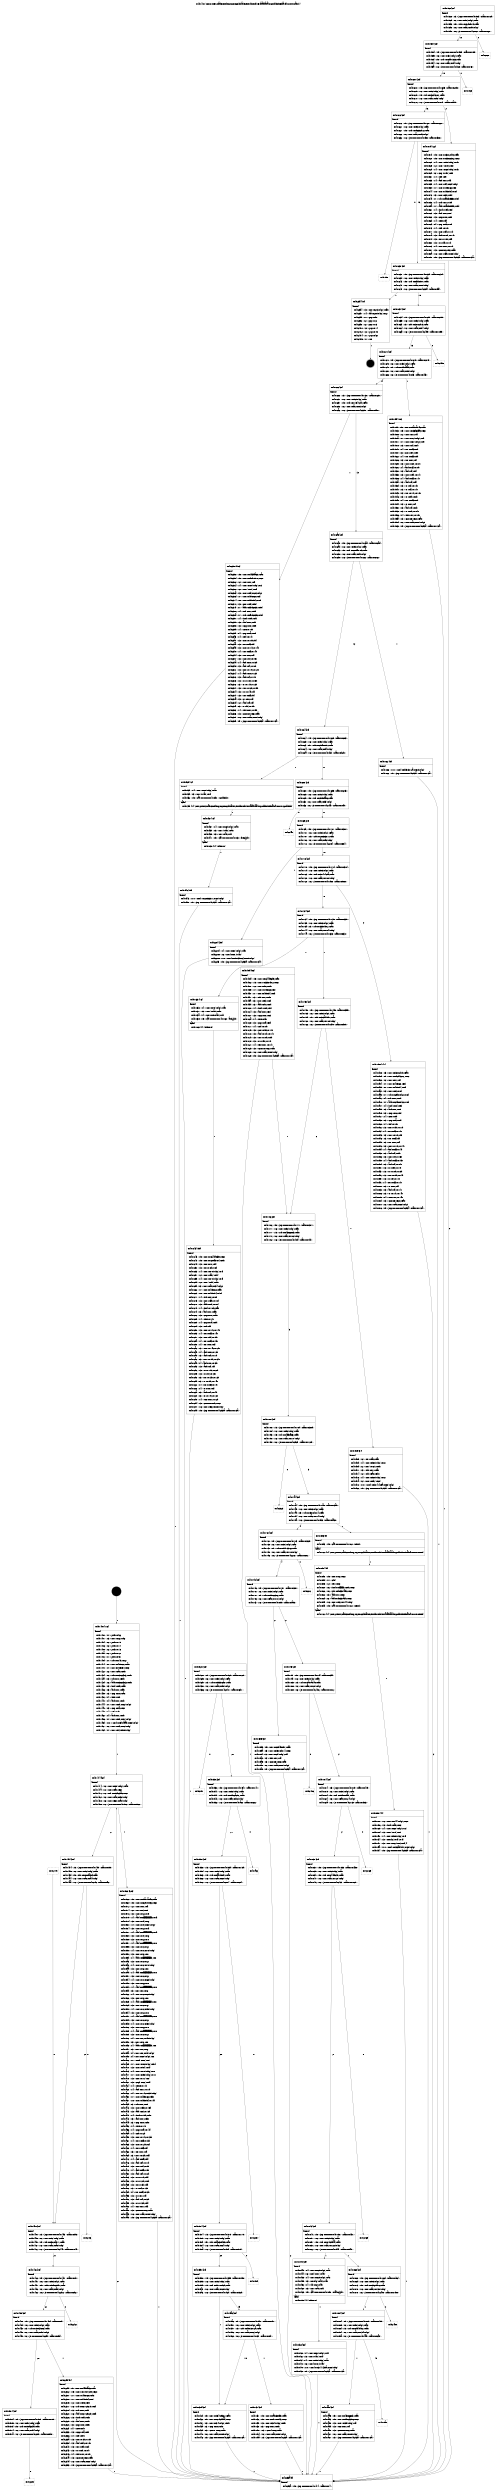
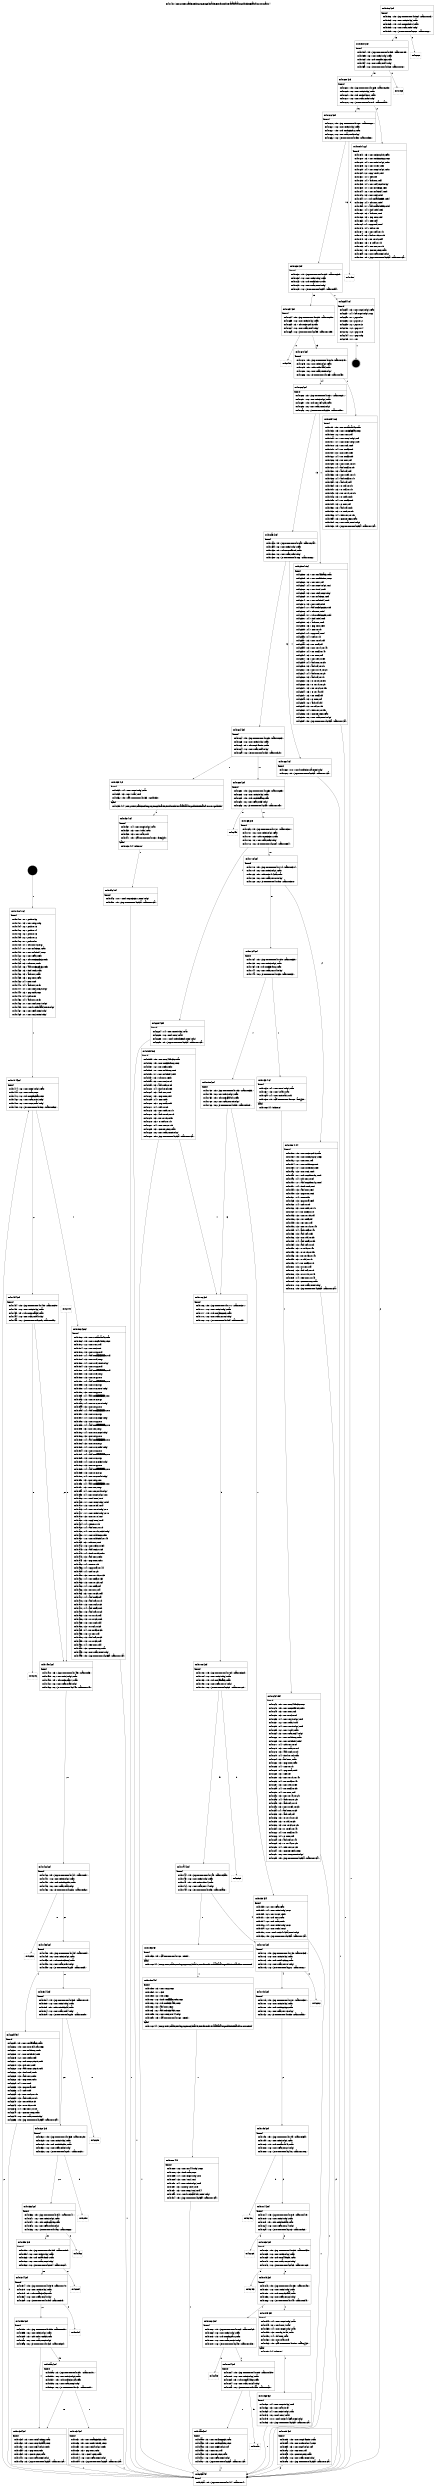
edge "0x4017dc [28]" -> "0x401e95 [30]": removed, label "2"
edge "0x401504 [28]" -> "0x401520 [28]": added, label "20"
